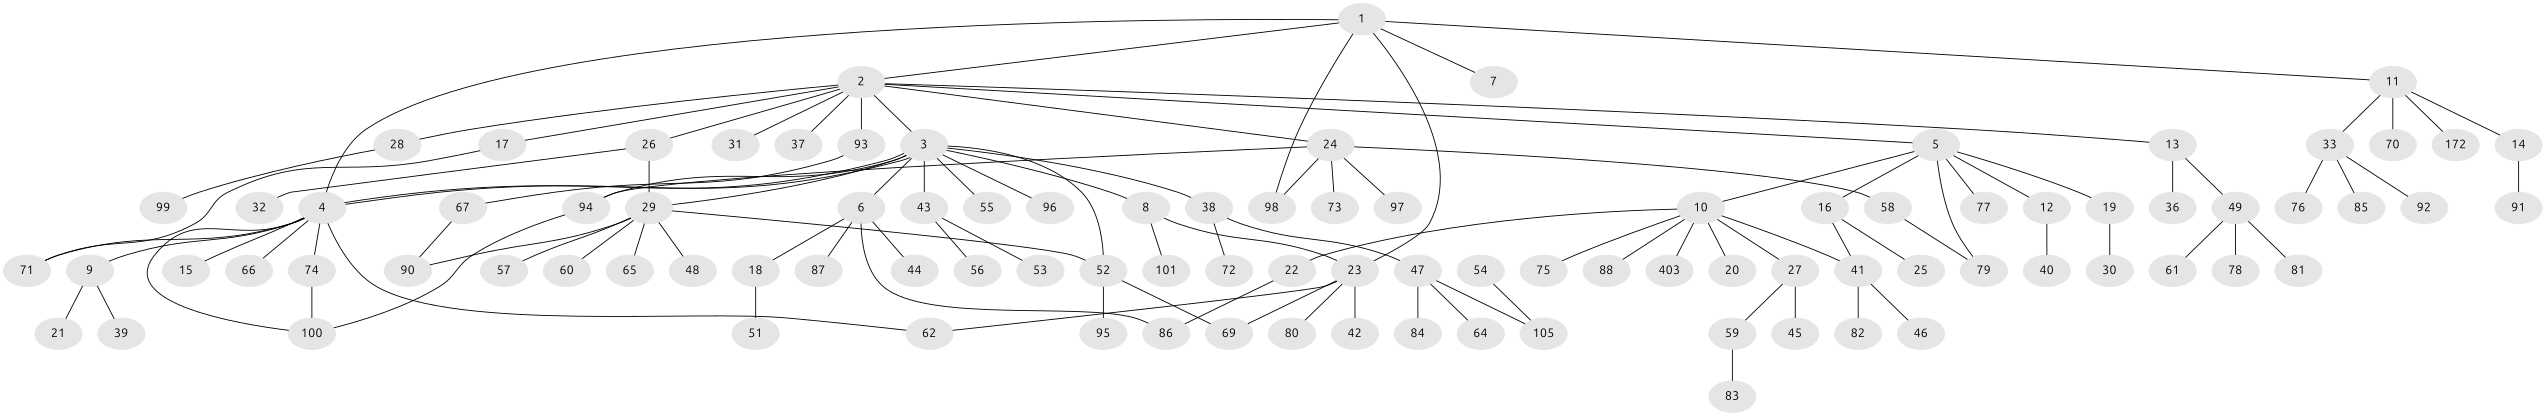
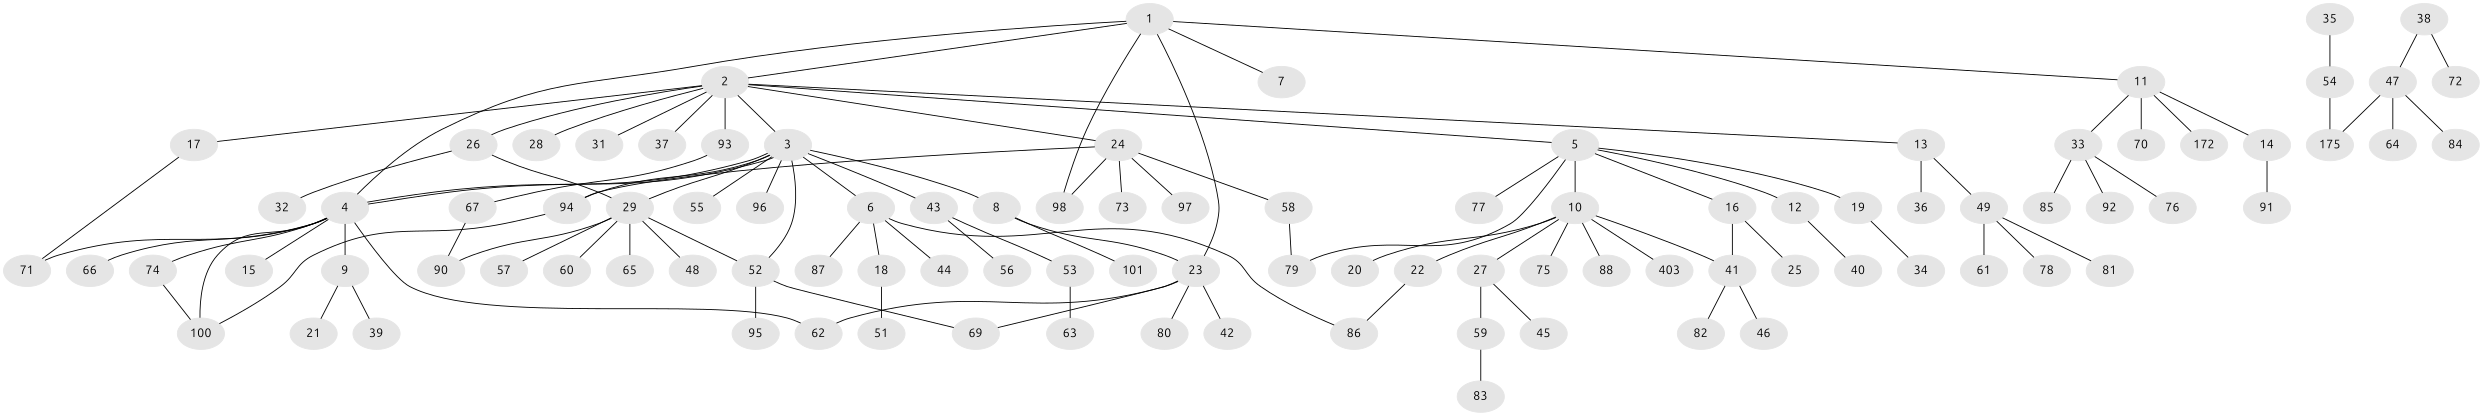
node "35": added
edge "3" -- "38": removed
node "99": removed
node "30": label "30" -> "34"
node "63": added
node "105": label "105" -> "175"
